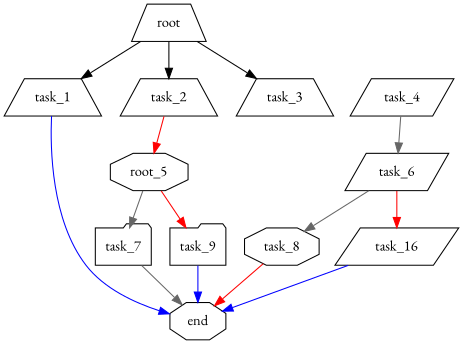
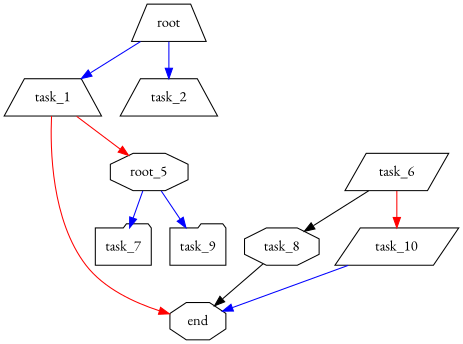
edge "root" -> "task_2": color black -> blue
edge "root" -> "task_1": color black -> blue
node "task_3": removed
node "task_4": removed
edge "task_2" -> "root_5": now "task_1" -> "root_5"
edge "root_5" -> "task_7": color gray40 -> blue
edge "root_5" -> "task_9": color red -> blue
edge "task_6" -> "task_8": color gray40 -> black
edge "task_1" -> "end": color blue -> red
node "task_16": label "task_16" -> "task_10"
edge "task_9" -> "end": removed
edge "task_7" -> "end": removed
edge "task_8" -> "end": color red -> black
